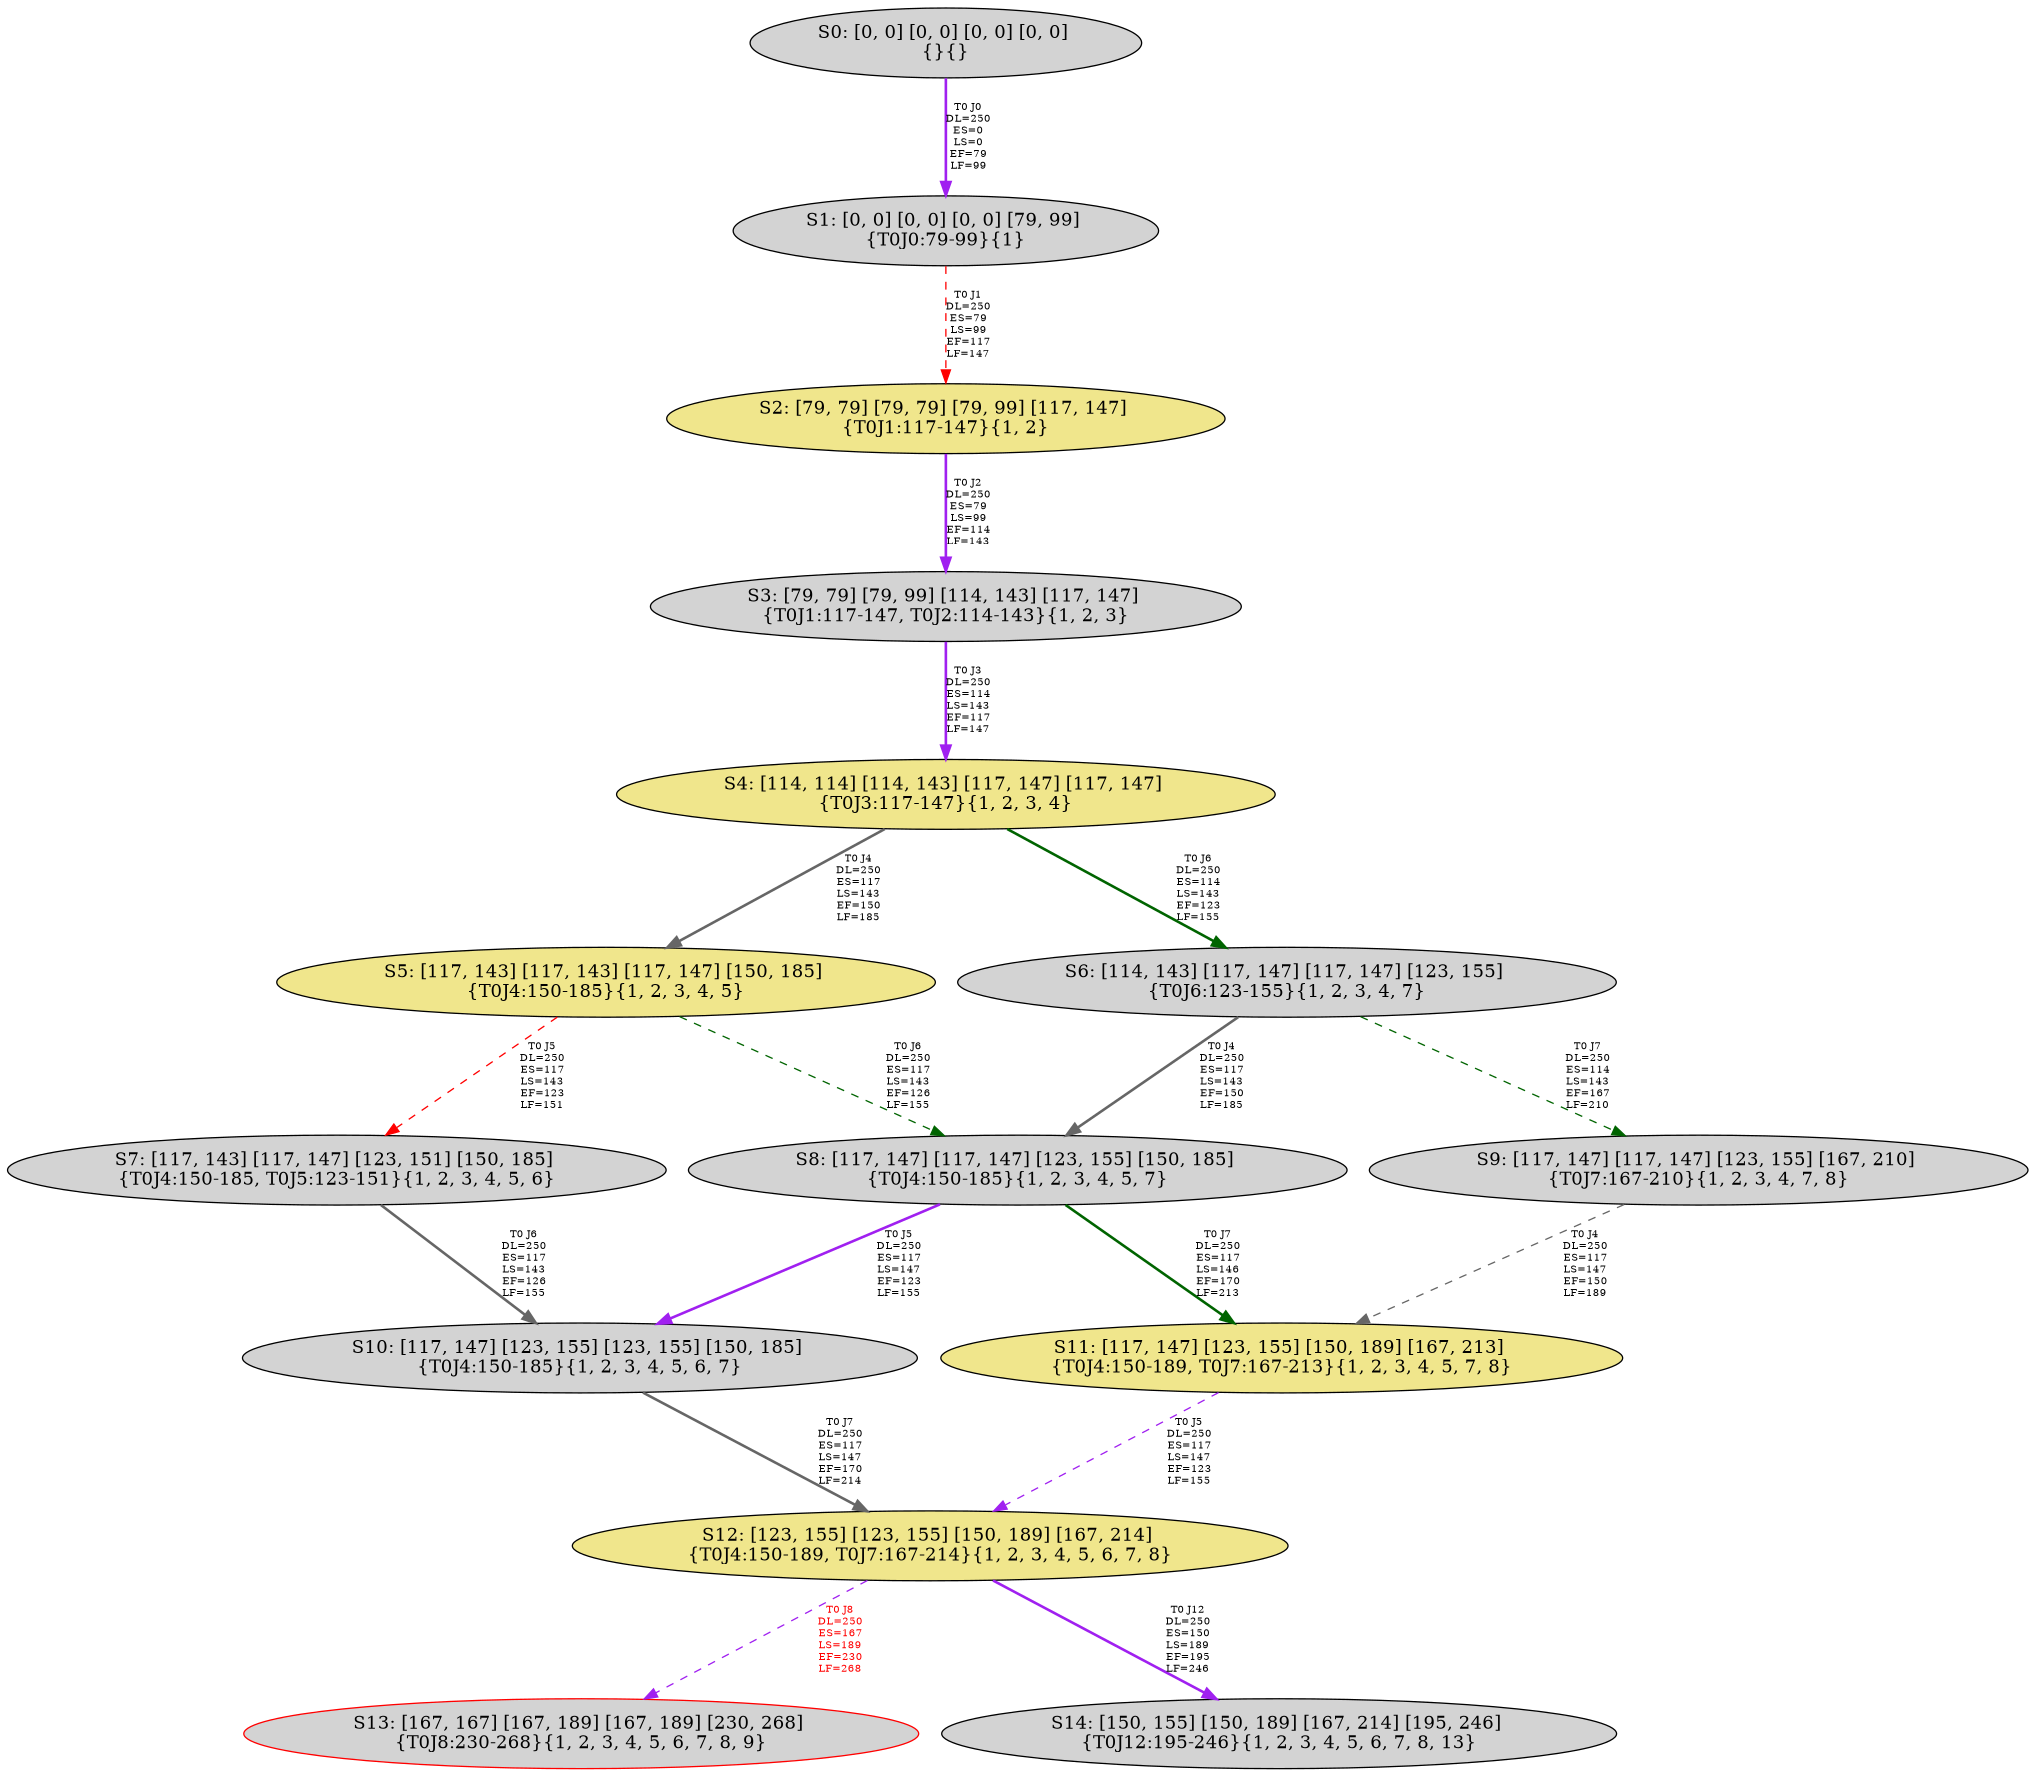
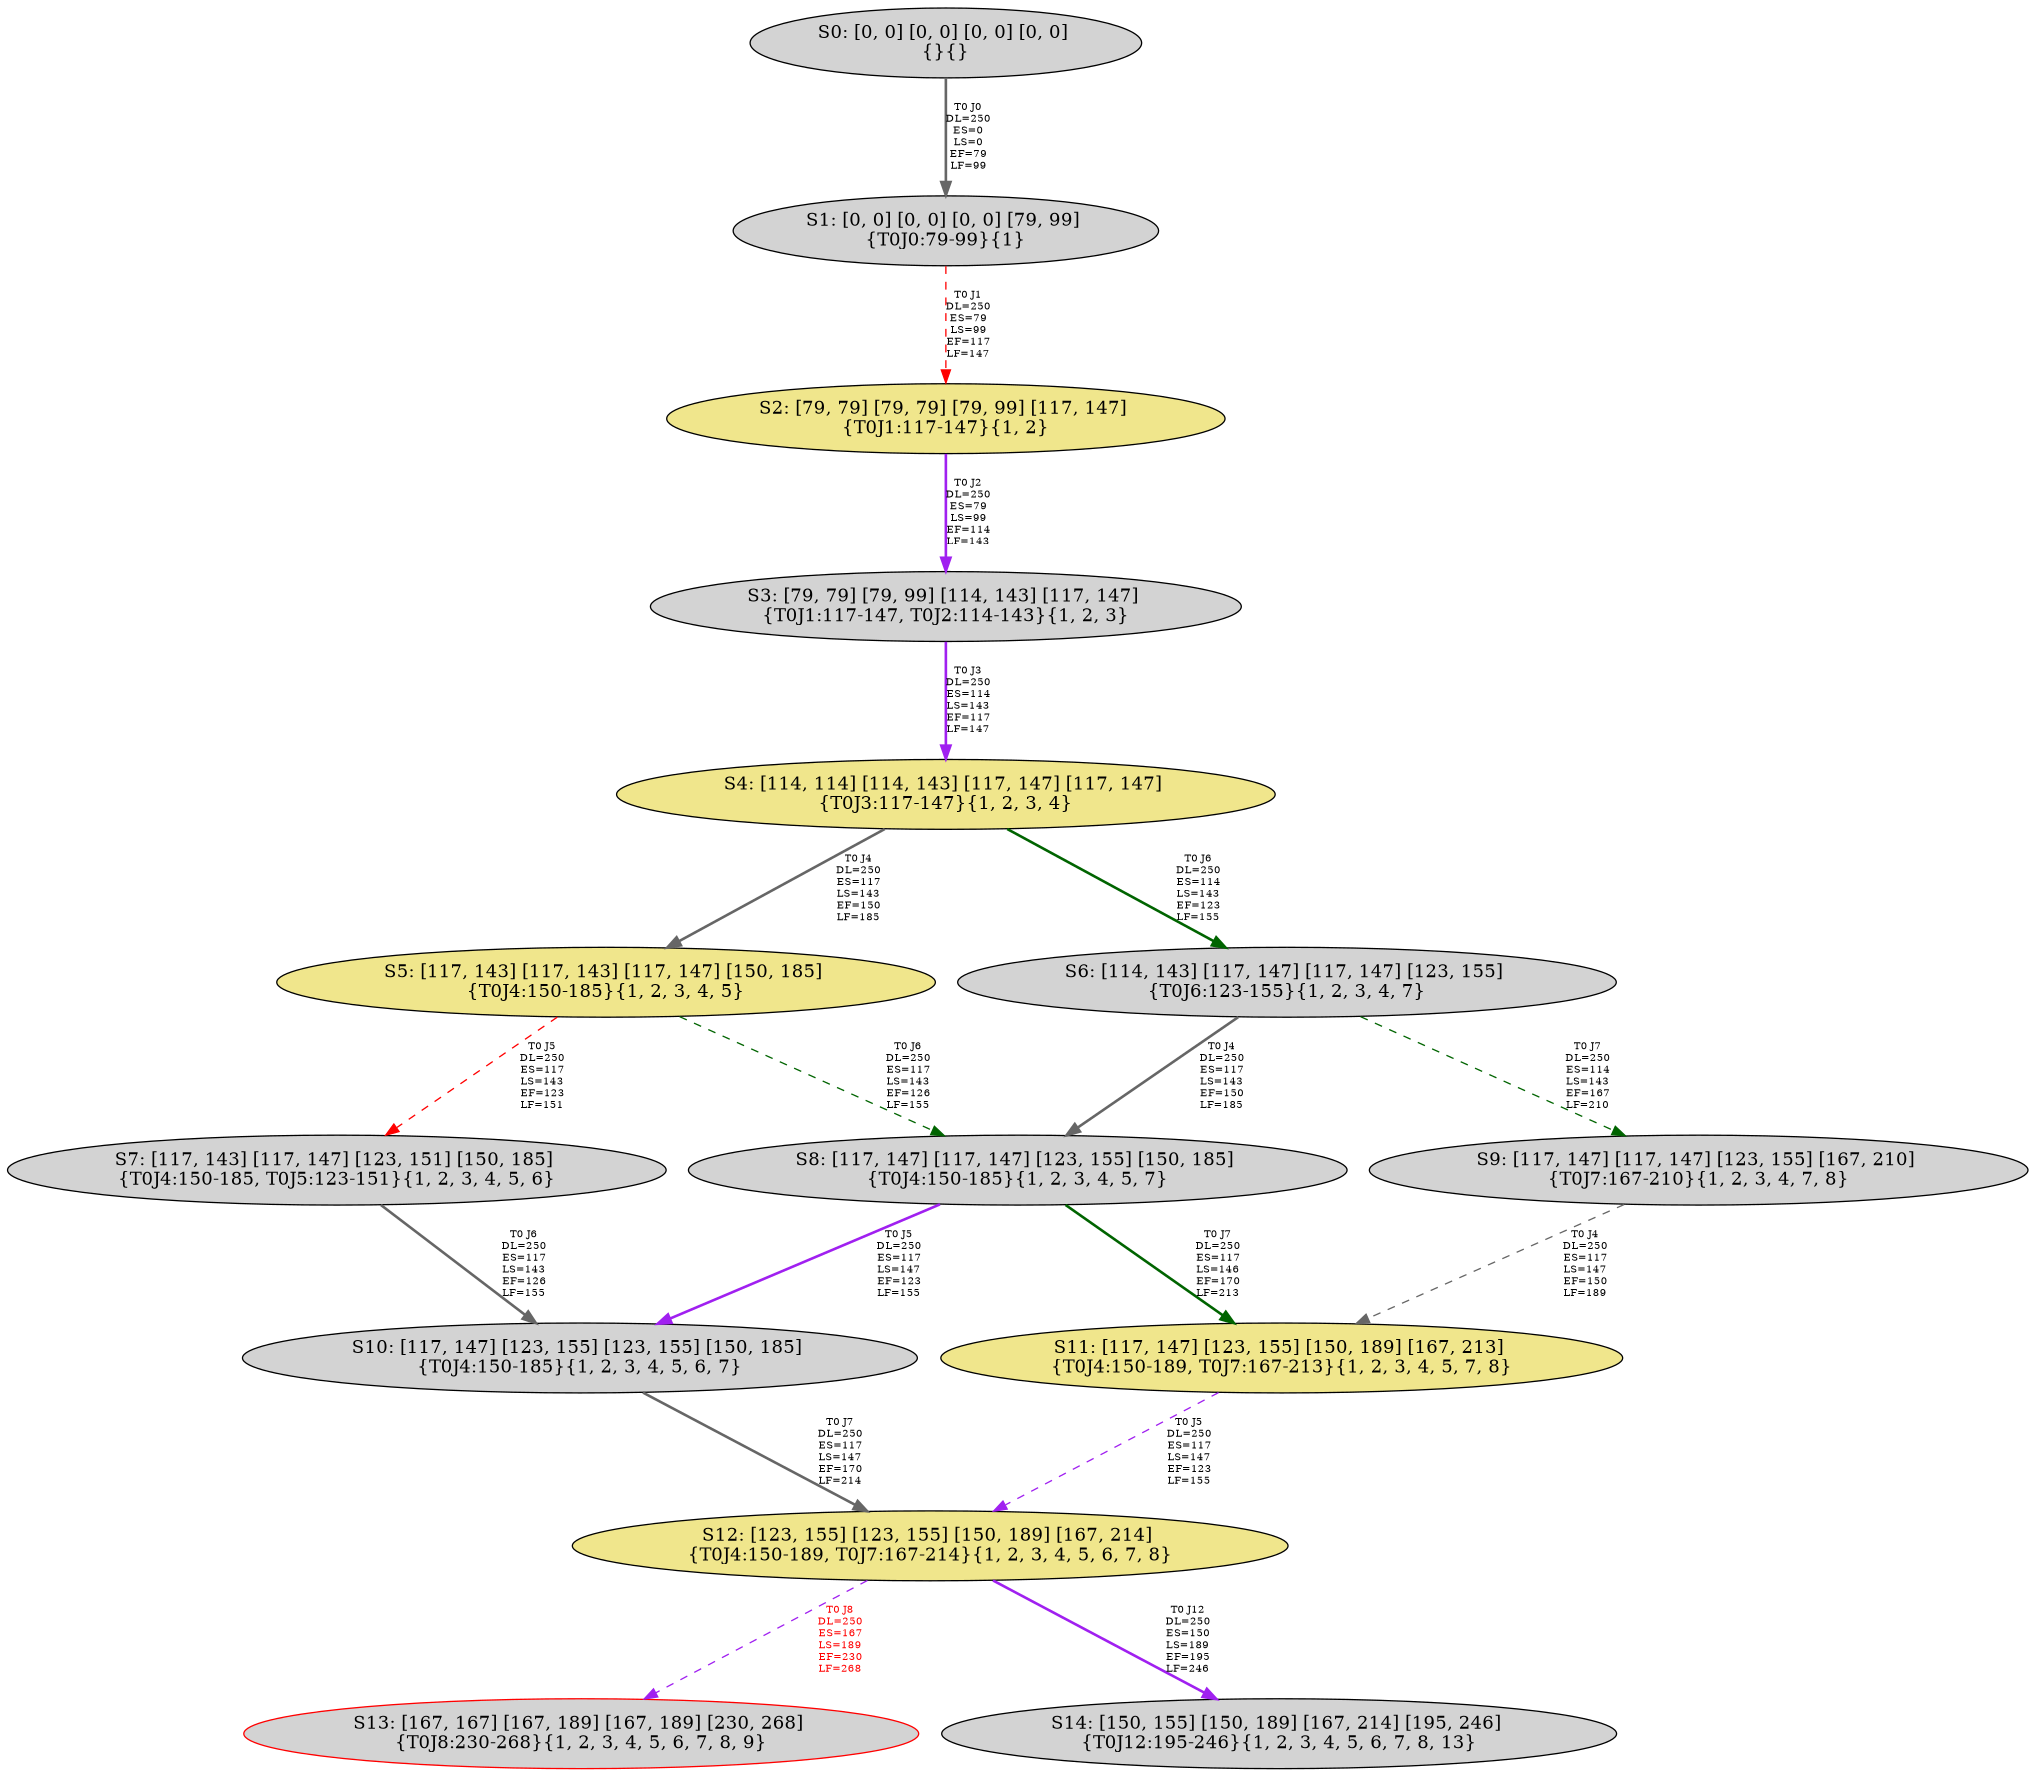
edge "S0: [0, 0] [0, 0] [0, 0] [0, 0] {}{}" -> "S1: [0, 0] [0, 0] [0, 0] [79, 99] {T0J0:79-99}{1}": color purple -> gray40
